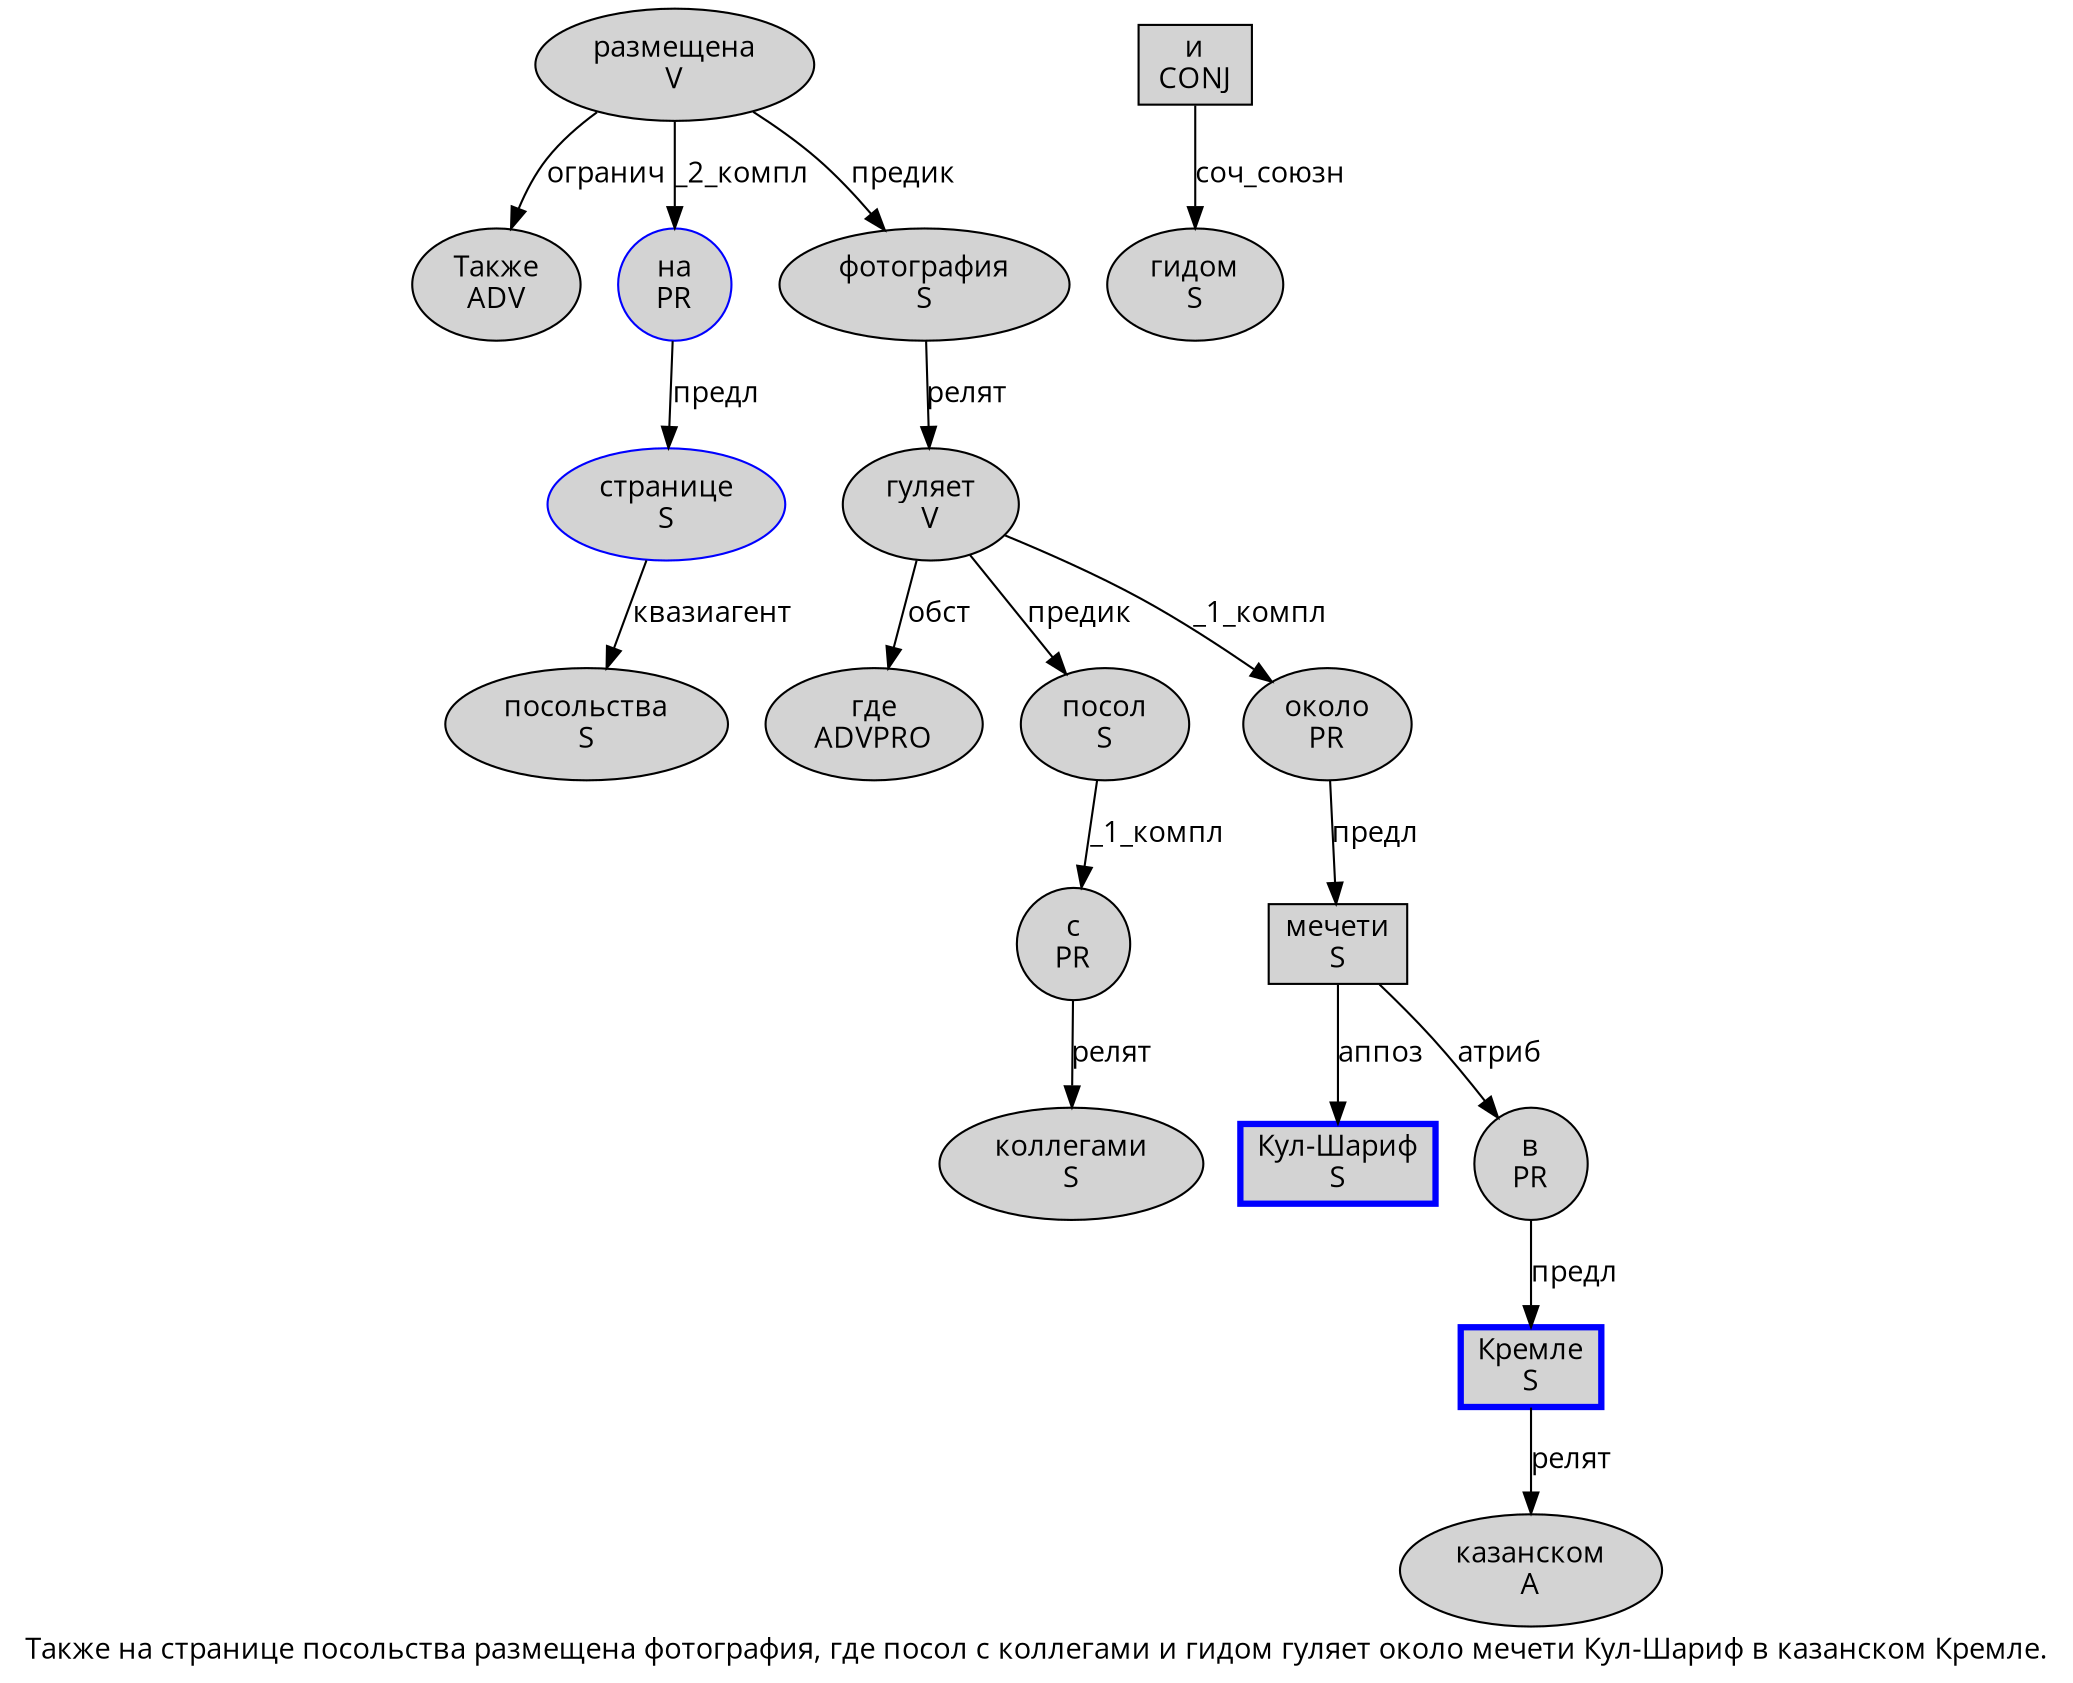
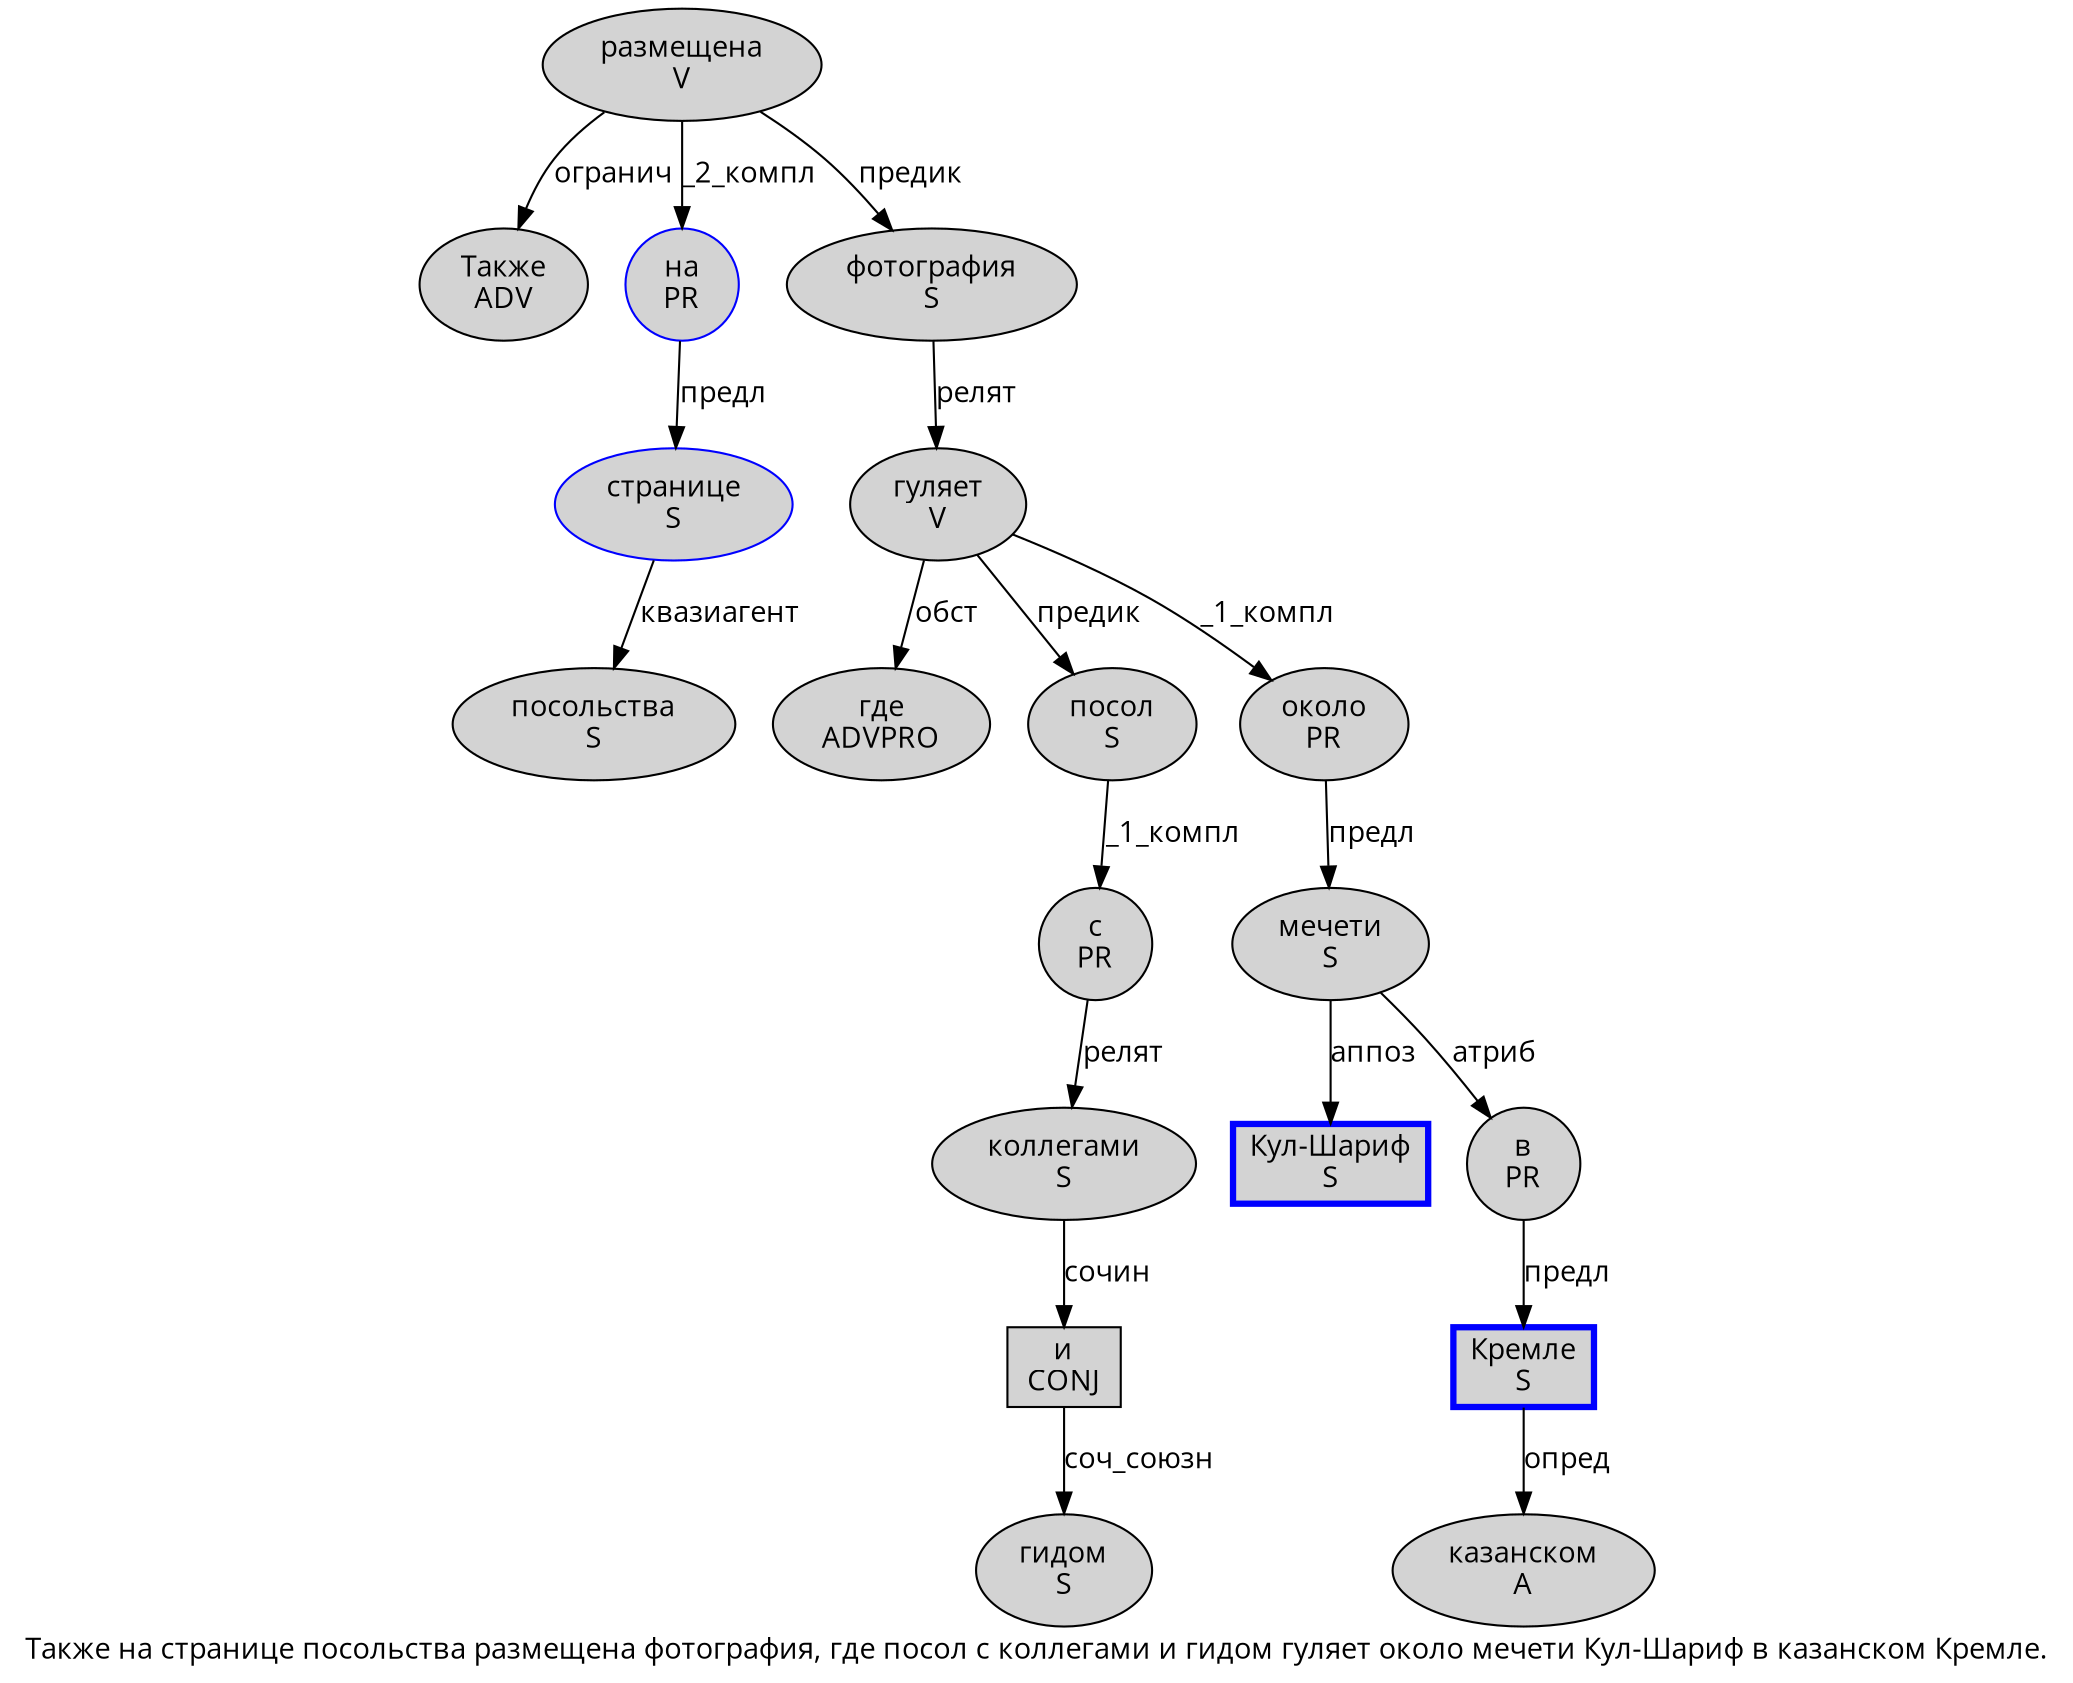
node "мечети S": shape box -> ellipse
edge "коллегами S" -> "и CONJ": added, label "сочин"
edge "Кремле S" -> "казанском A": label "релят" -> "опред"
